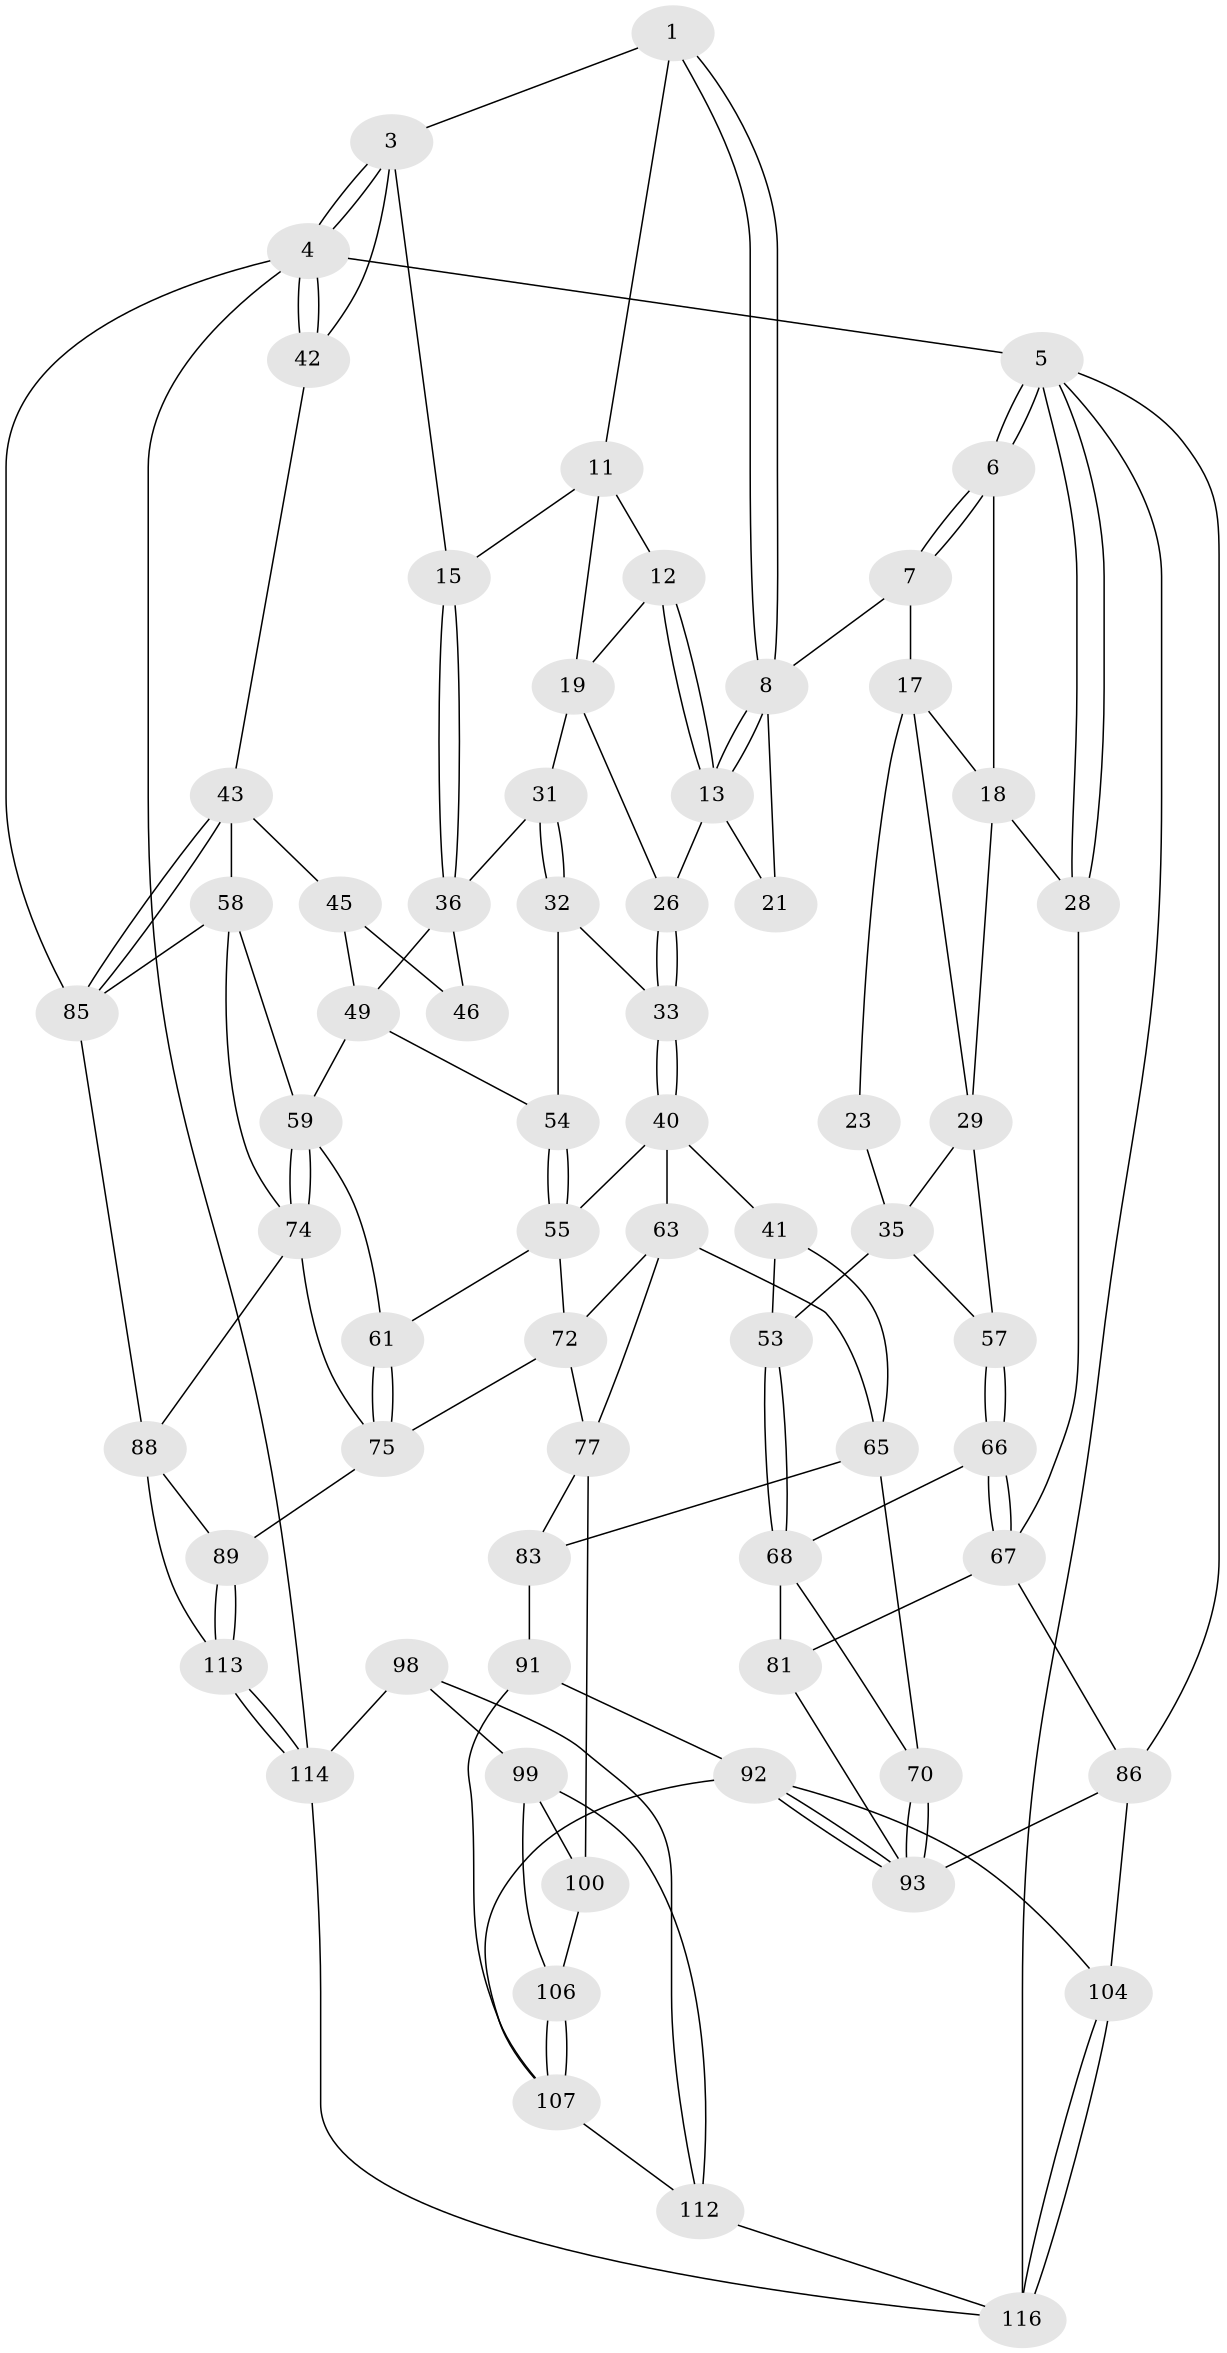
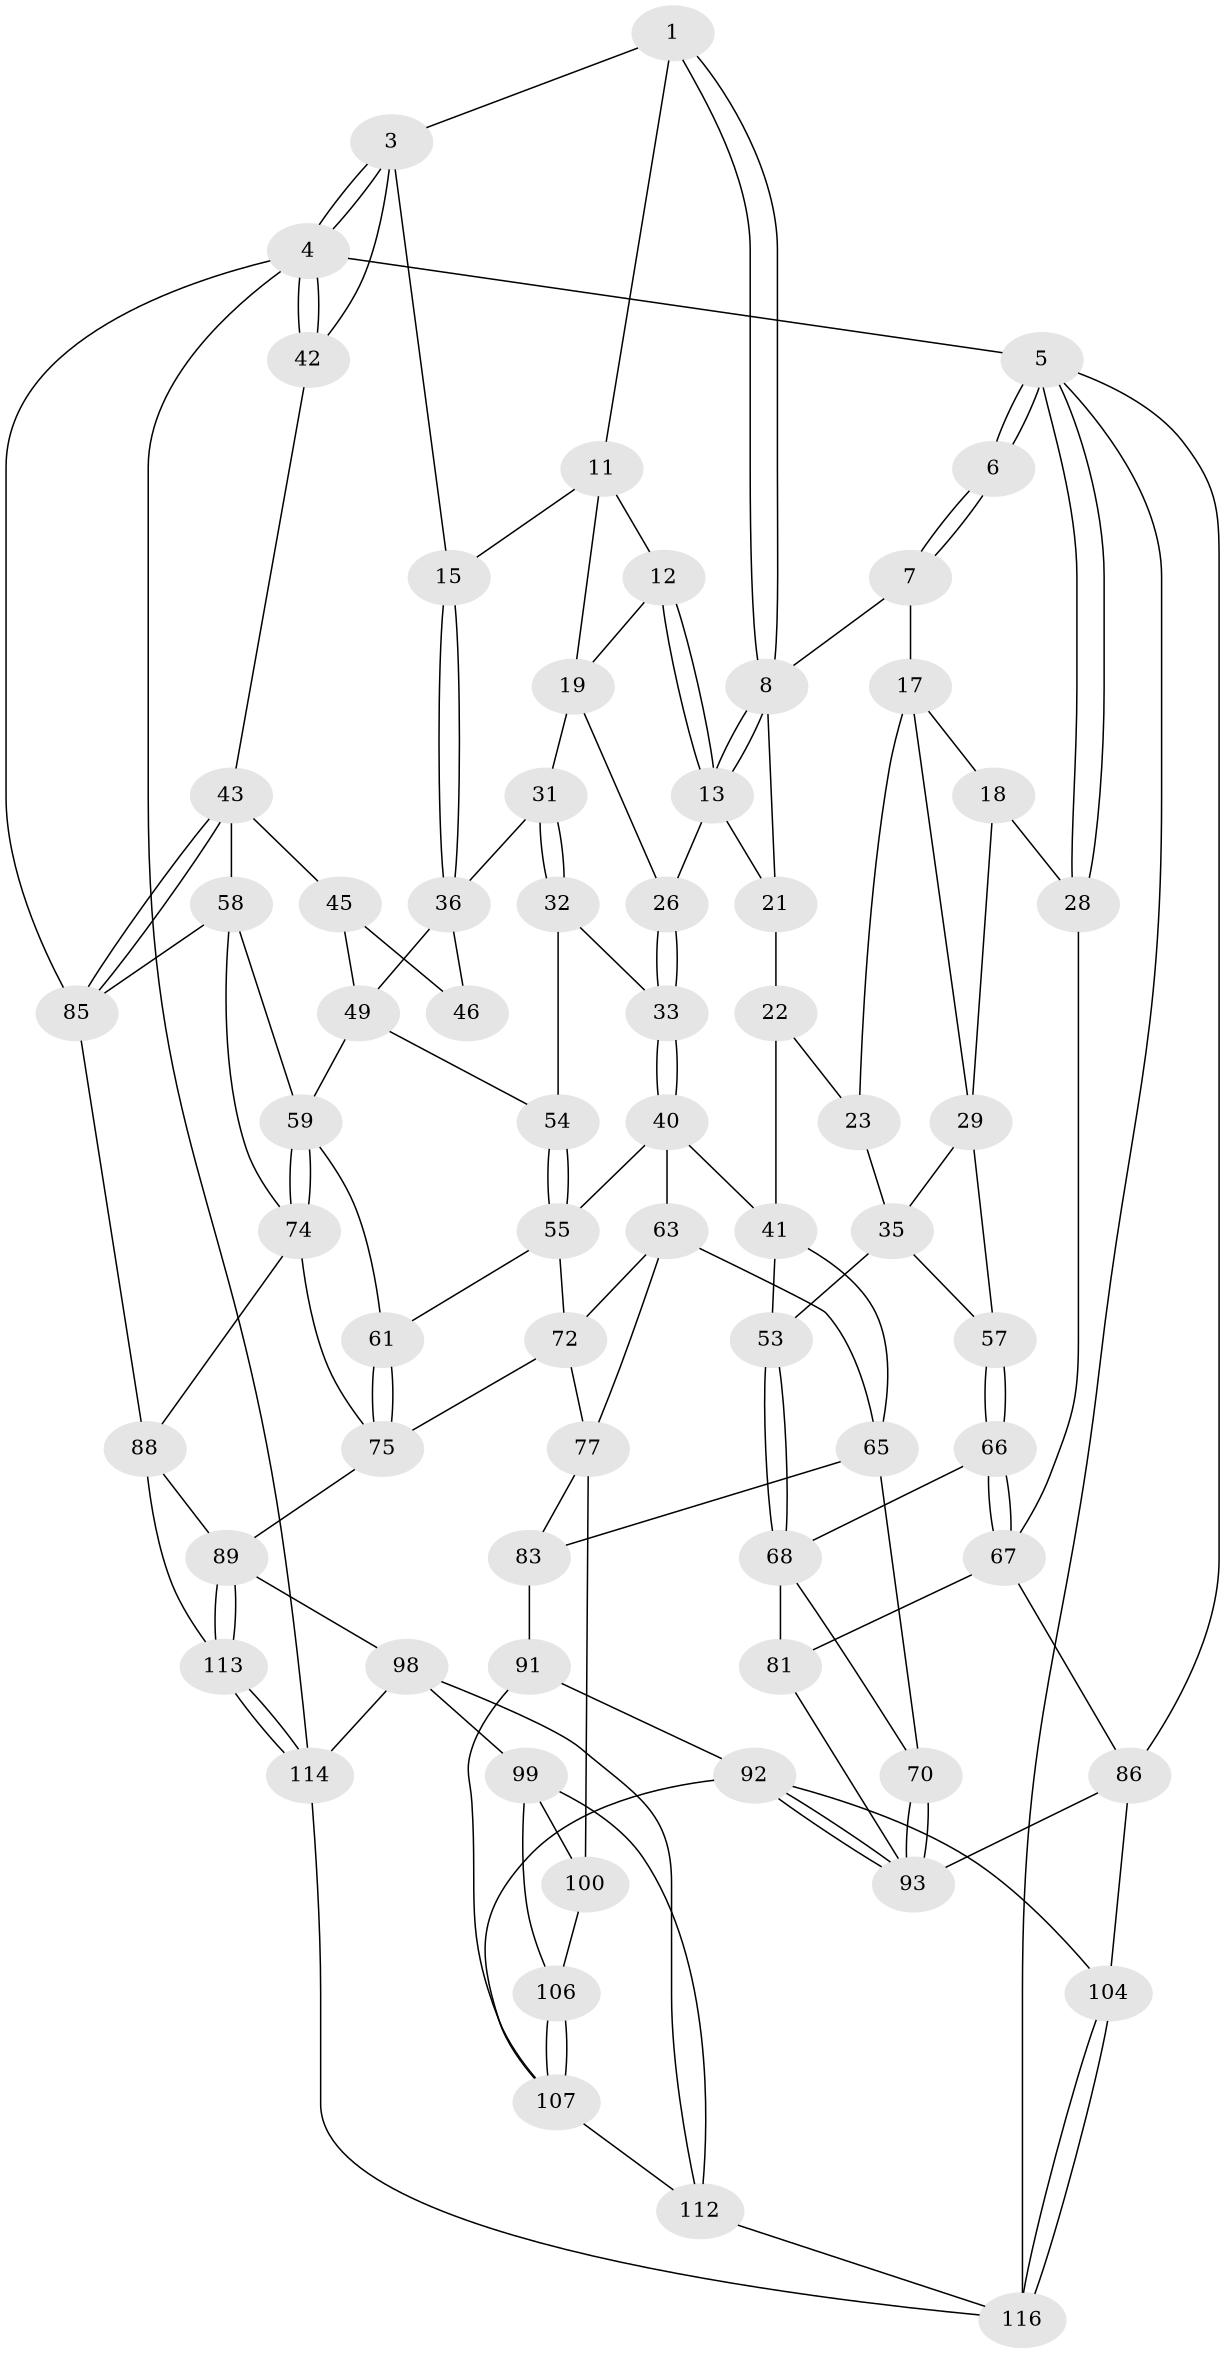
edge "6" -- "18": removed
node "22": added
edge "89" -- "98": added
